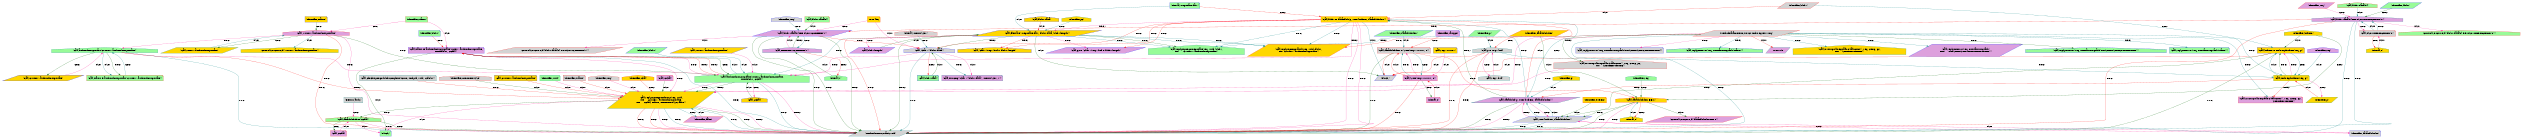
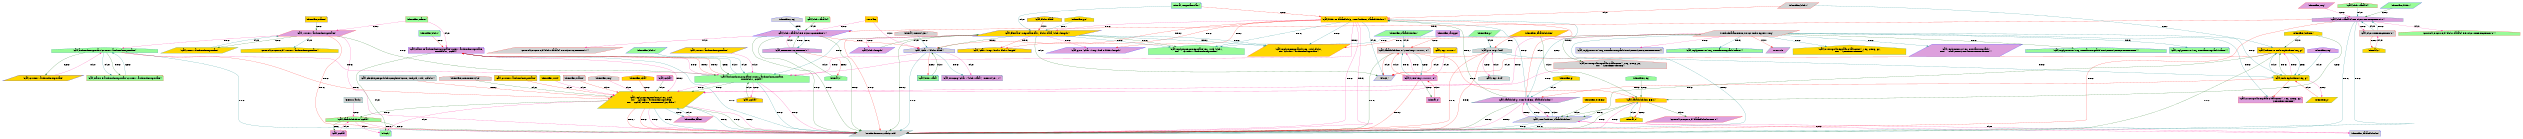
node "(Call,!vuser->auth_ntlmssp_state)": shape house -> parallelogram
node "(Identifier,vuid)": fillcolor palegreen -> gold
